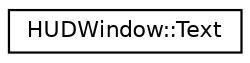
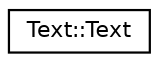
node "HUDWindow::Text": label "HUDWindow::Text" -> "Text::Text"
